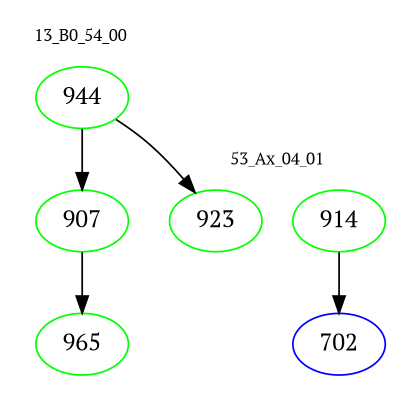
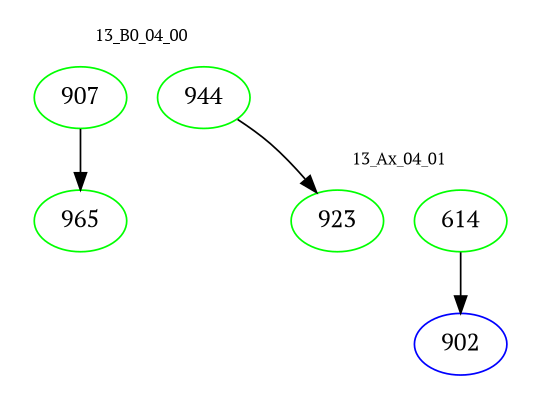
cluster "13_B0_54_00": label "13_B0_54_00" -> "13_B0_04_00"
edge "944" -> "907": removed
cluster "53_Ax_04_01": label "53_Ax_04_01" -> "13_Ax_04_01"
node "914": label "914" -> "614"
node "702": label "702" -> "902"
